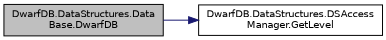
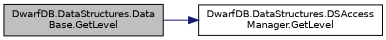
node "DwarfDB.DataStructures.Data Base.DwarfDB": label "DwarfDB.DataStructures.Data Base.DwarfDB" -> "DwarfDB.DataStructures.Data Base.GetLevel"
